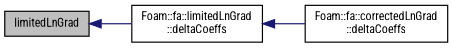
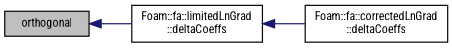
node "limitedLnGrad": label "limitedLnGrad" -> "orthogonal"
